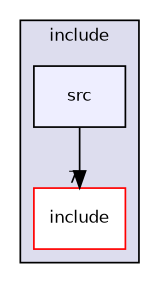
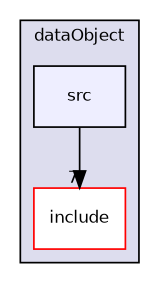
cluster "include": label "include" -> "dataObject"
